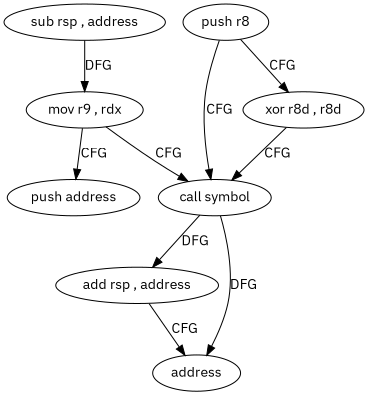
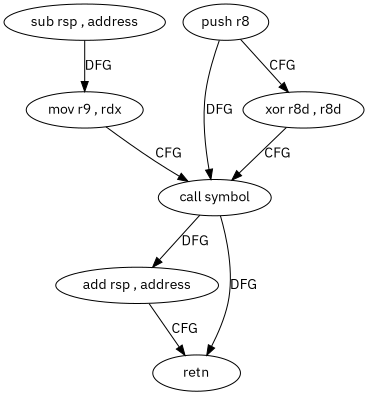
edge "push r8" -> "call symbol": label "CFG" -> "DFG"
node "push address": removed
node "address": label "address" -> "retn"
